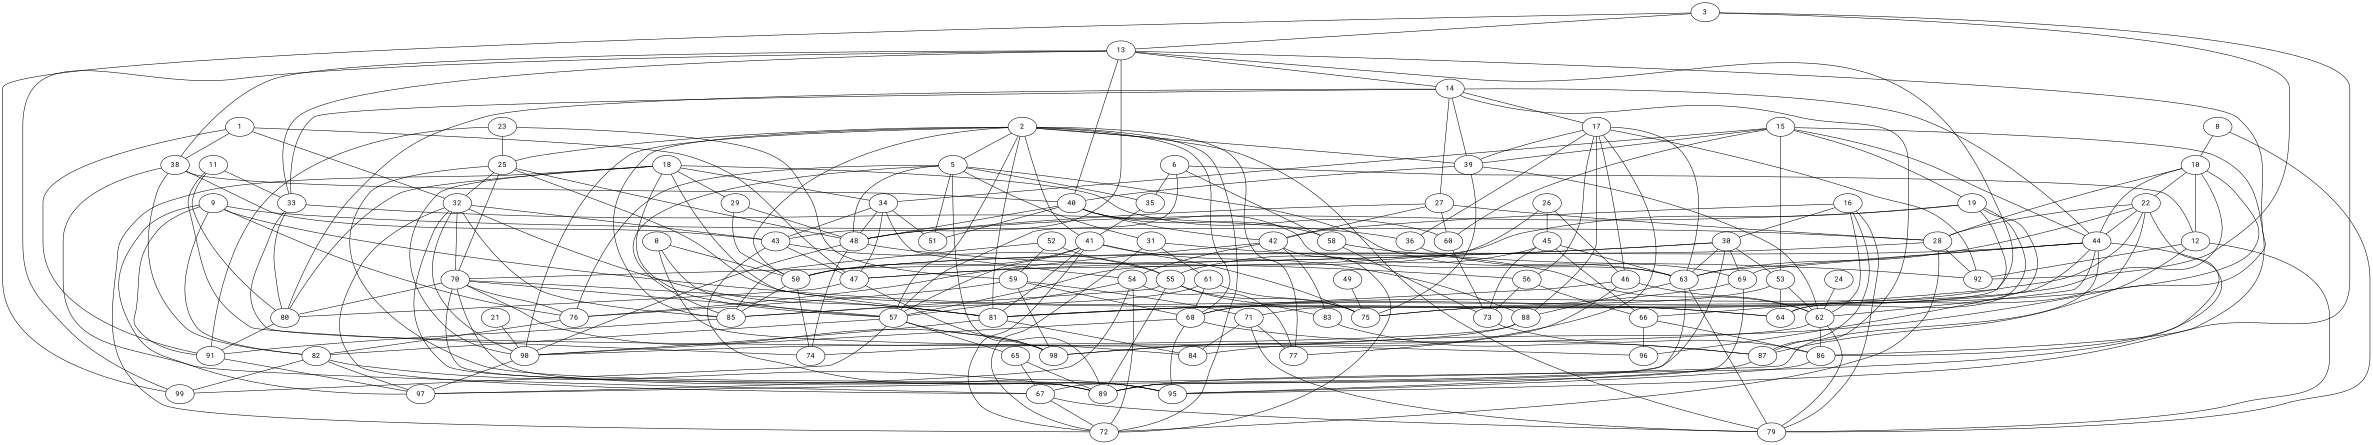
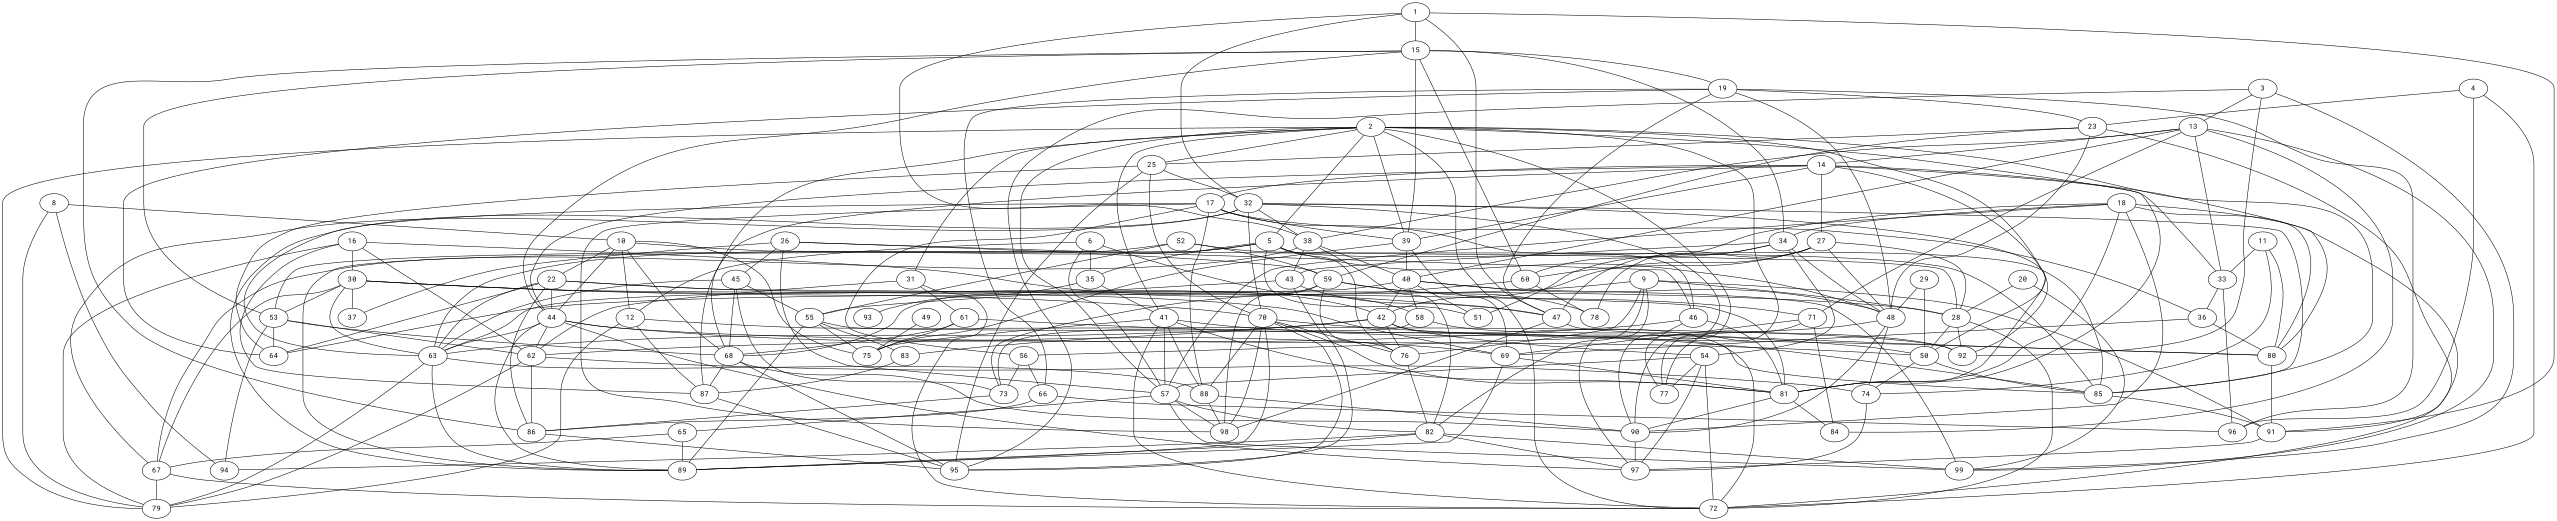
edge "1" -- "15": added
node "4": added
edge "19" -- "23": added
edge "17" -- "92": now "14" -- "92"
edge "18" -- "29": removed
edge "25" -- "48": now "23" -- "48"
edge "39" -- "62": now "39" -- "69"
edge "5" -- "31": now "2" -- "31"
edge "13" -- "43": removed
edge "32" -- "43": now "32" -- "38"
node "0": removed
edge "52" -- "53": added
edge "33" -- "80": now "36" -- "80"
edge "26" -- "59": added
edge "45" -- "66": now "45" -- "68"
node "24": removed
node "20": added
edge "70" -- "57": now "70" -- "88"
edge "44" -- "75": removed
edge "40" -- "99": added
node "37": added
node "21": removed
node "93": added
node "78": added
edge "42" -- "63": added
edge "71" -- "79": now "71" -- "69"
edge "74" -- "97": added
node "94": added
